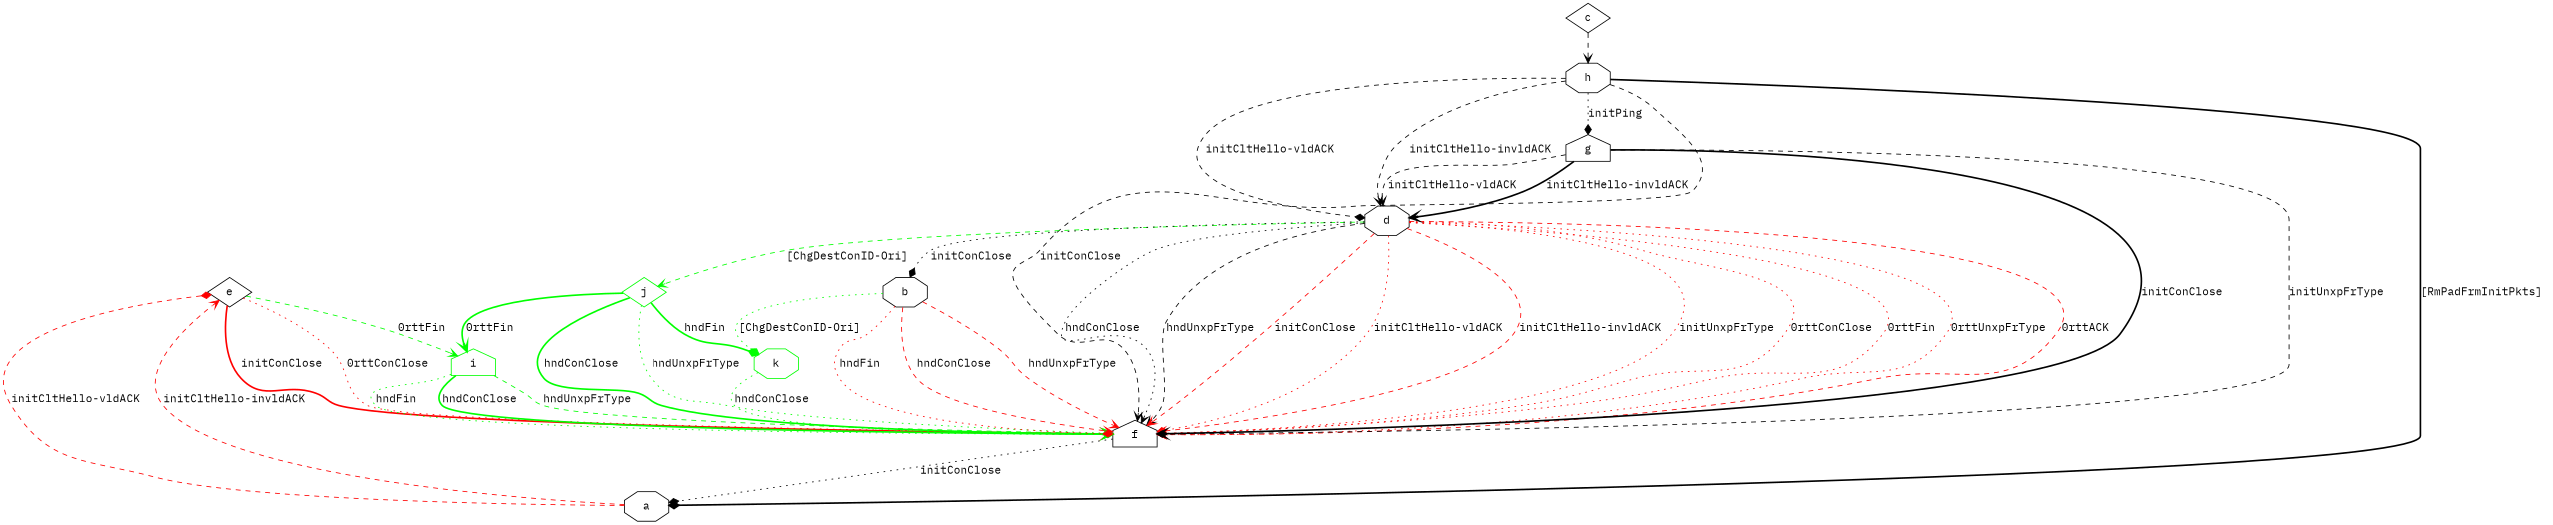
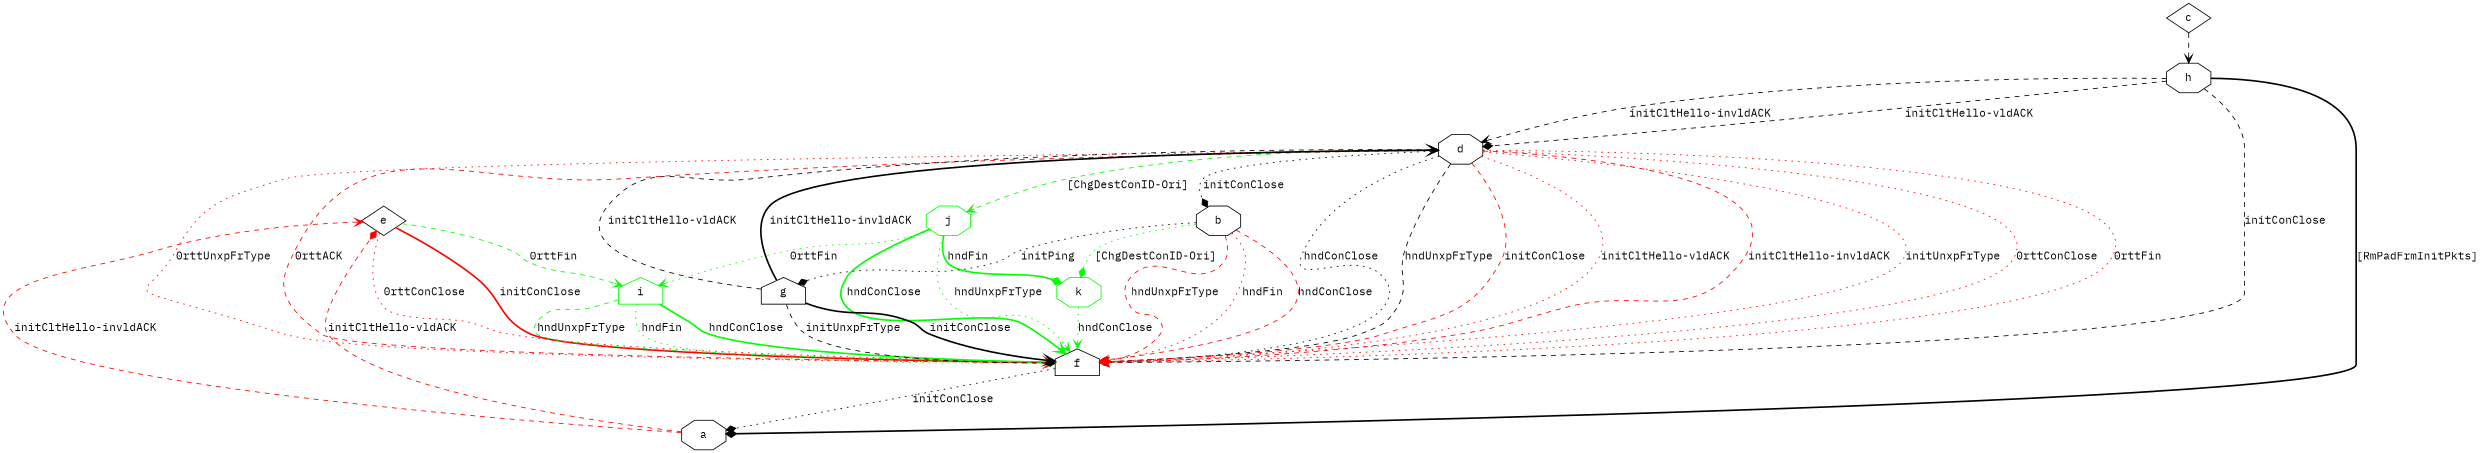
edge "h" -> "g": now "b" -> "g"
node "j": shape diamond -> octagon
edge "j" -> "i": style bold -> dotted
